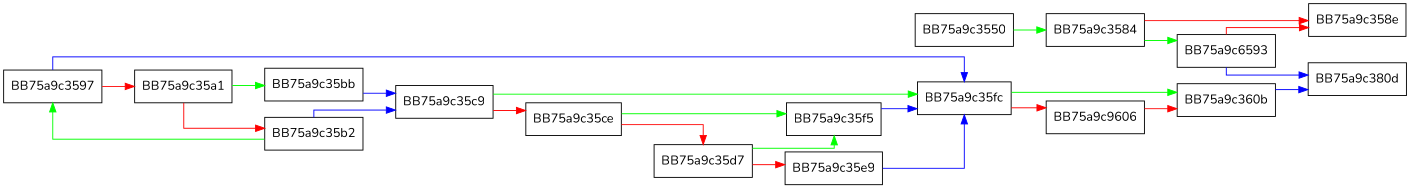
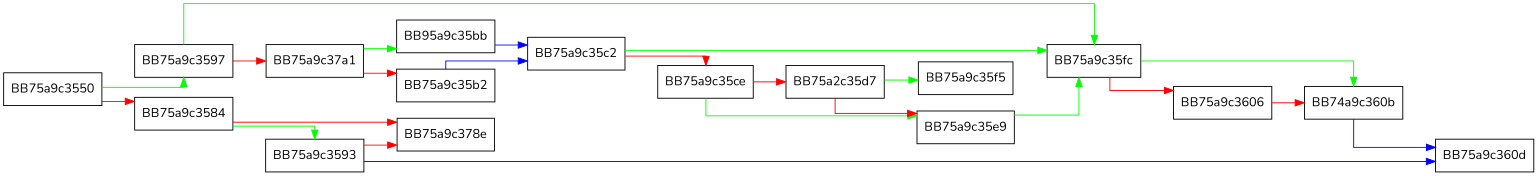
node "BB75a9c358e": label "BB75a9c358e" -> "BB75a9c378e"
edge "BB75a9c3550" -> "BB75a9c3584": color green -> red
node "BB75a9c6593": label "BB75a9c6593" -> "BB75a9c3593"
edge "BB75a9c3597" -> "BB75a9c35fc": color blue -> green
node "BB75a9c380d": label "BB75a9c380d" -> "BB75a9c360d"
node "BB75a9c35bb": label "BB75a9c35bb" -> "BB95a9c35bb"
node "BB75a9c35a1": label "BB75a9c35a1" -> "BB75a9c37a1"
node "BB75a9c360b": label "BB75a9c360b" -> "BB74a9c360b"
node "BB75a9c35c9": label "BB75a9c35c9" -> "BB75a9c35c2"
edge "BB75a9c35f5" -> "BB75a9c35fc": removed
edge "BB75a9c35ce" -> "BB75a9c35f5": now "BB75a9c35ce" -> "BB75a9c35e9"
node "BB75a9c9606": label "BB75a9c9606" -> "BB75a9c3606"
edge "BB75a9c35b2" -> "BB75a9c3597": now "BB75a9c3550" -> "BB75a9c3597"
node "BB75a9c35d7": label "BB75a9c35d7" -> "BB75a2c35d7"
edge "BB75a9c35e9" -> "BB75a9c35fc": color blue -> green
